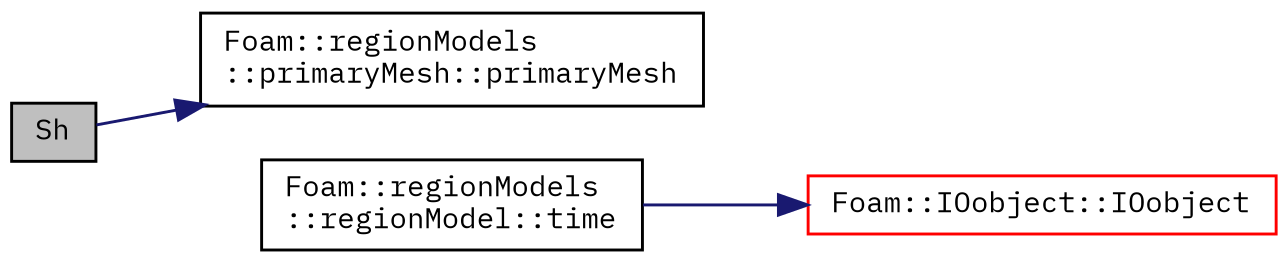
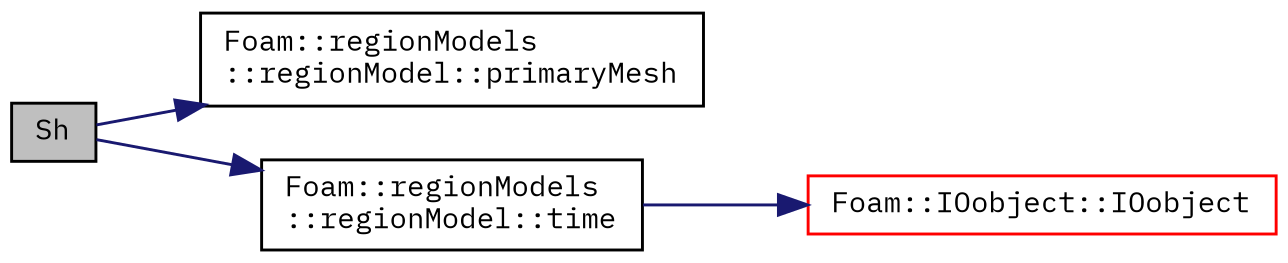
node "Foam::regionModels ::primaryMesh::primaryMesh": label "Foam::regionModels ::primaryMesh::primaryMesh" -> "Foam::regionModels ::regionModel::primaryMesh"
edge "Sh" -> "Foam::regionModels ::regionModel::time": added
